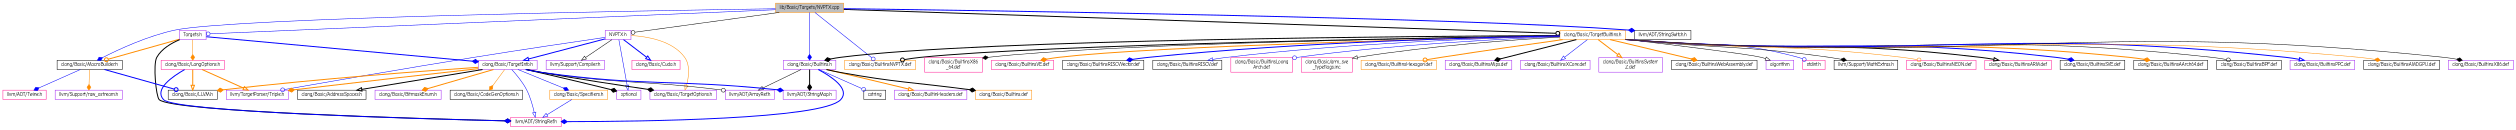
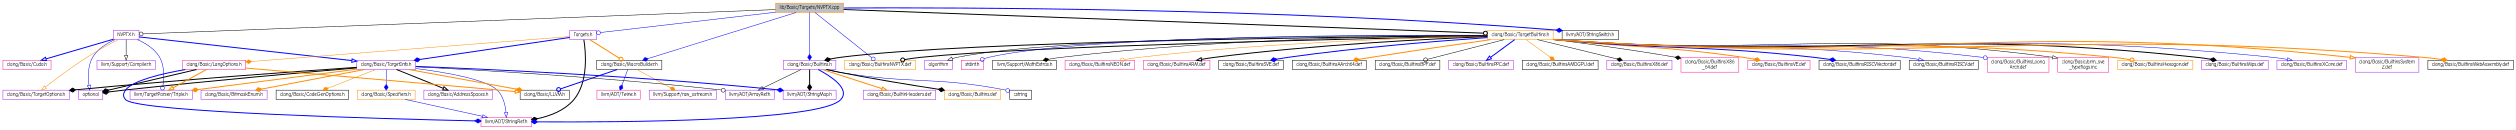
edge "clang/Basic/LangOptions.h" -> "optional": added
node "clang/Basic/AddressSpaces.h": color black -> purple
